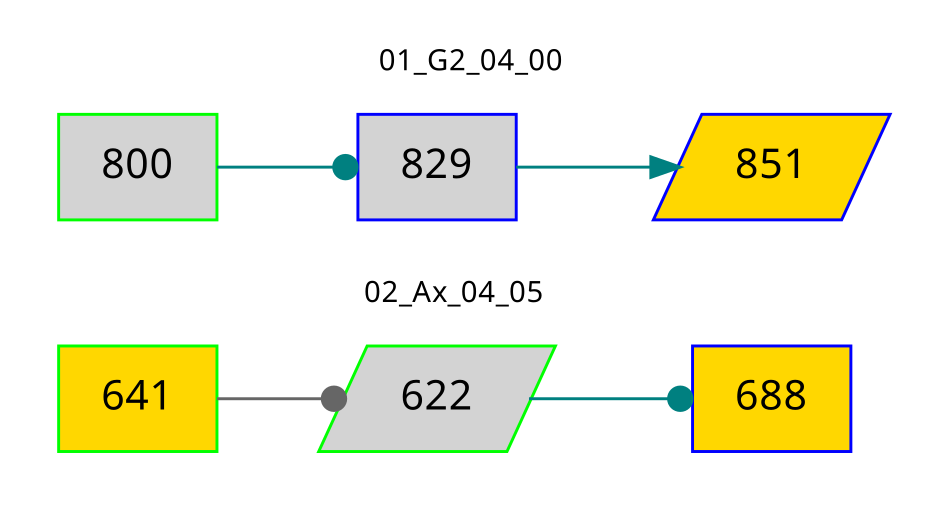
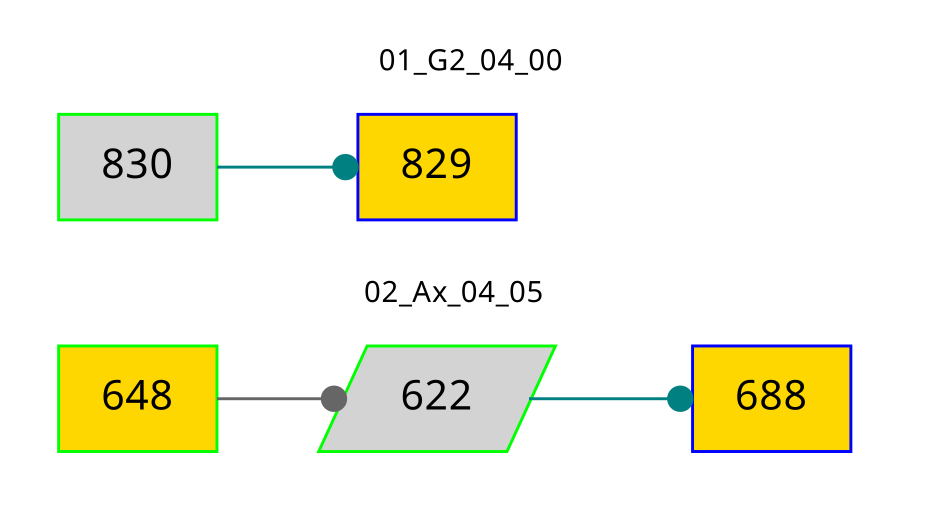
node "800": label "800" -> "830"
node "829": fillcolor lightgrey -> gold
node "851": removed
node "641": label "641" -> "648"
